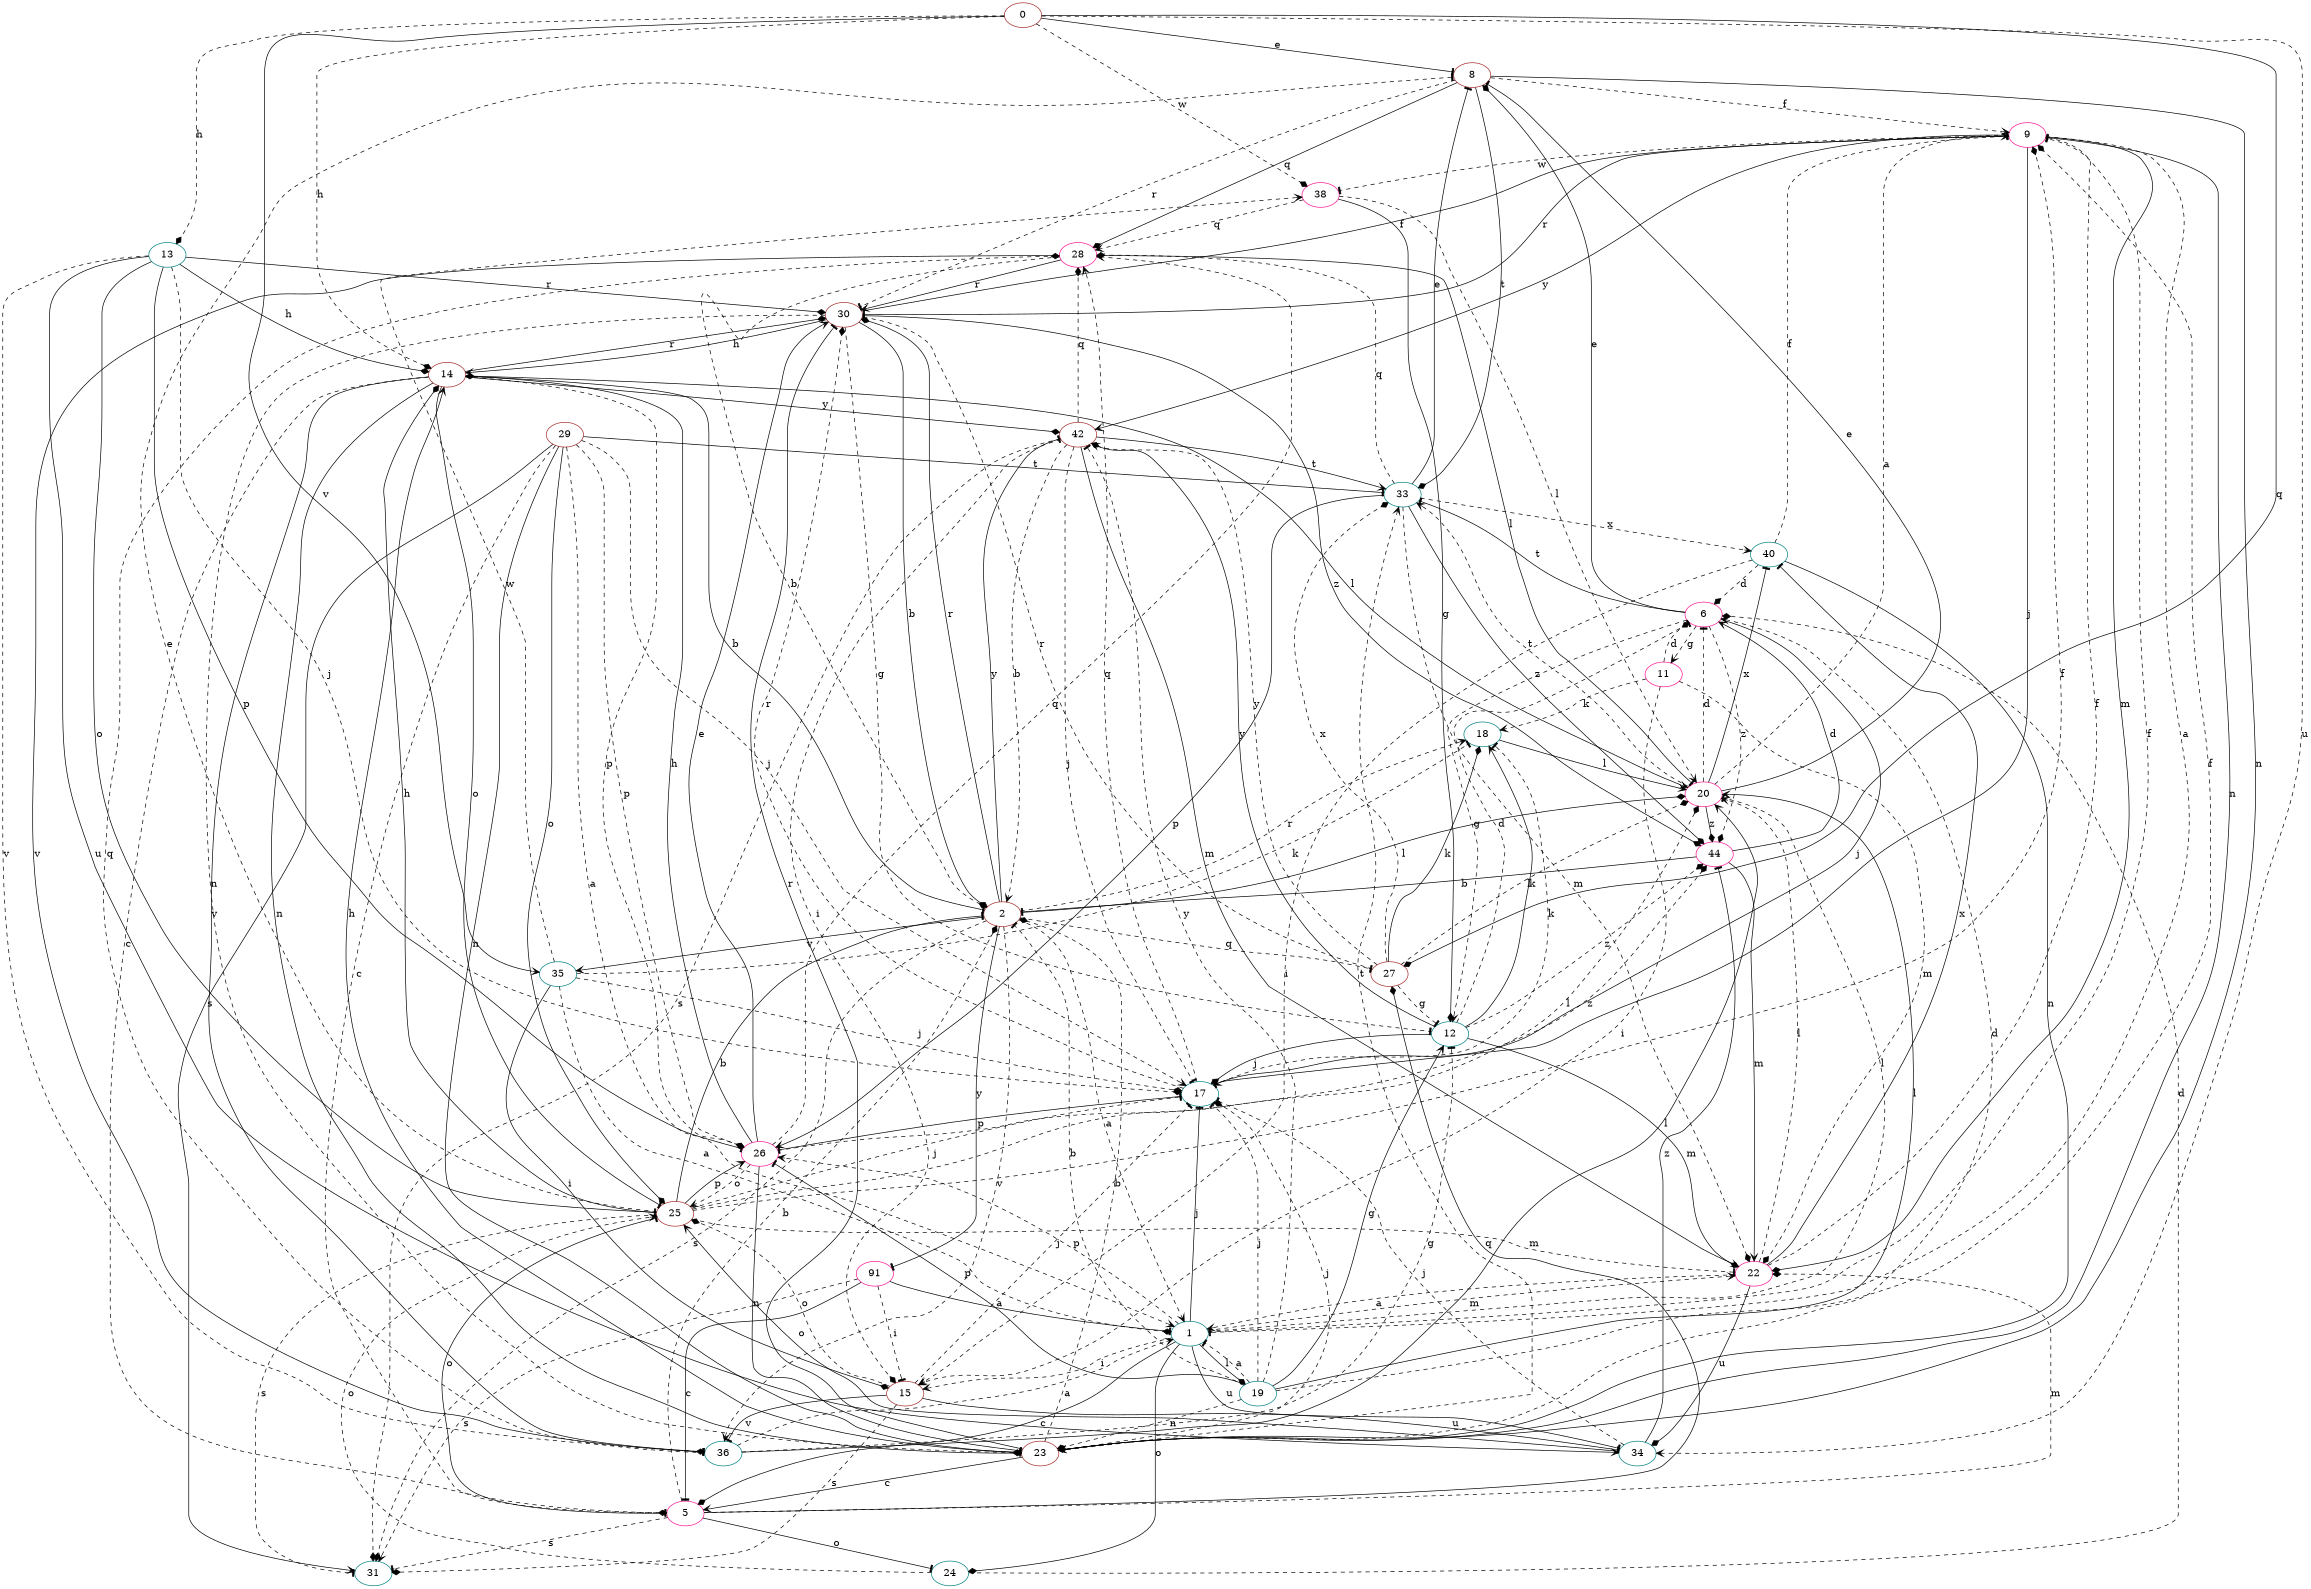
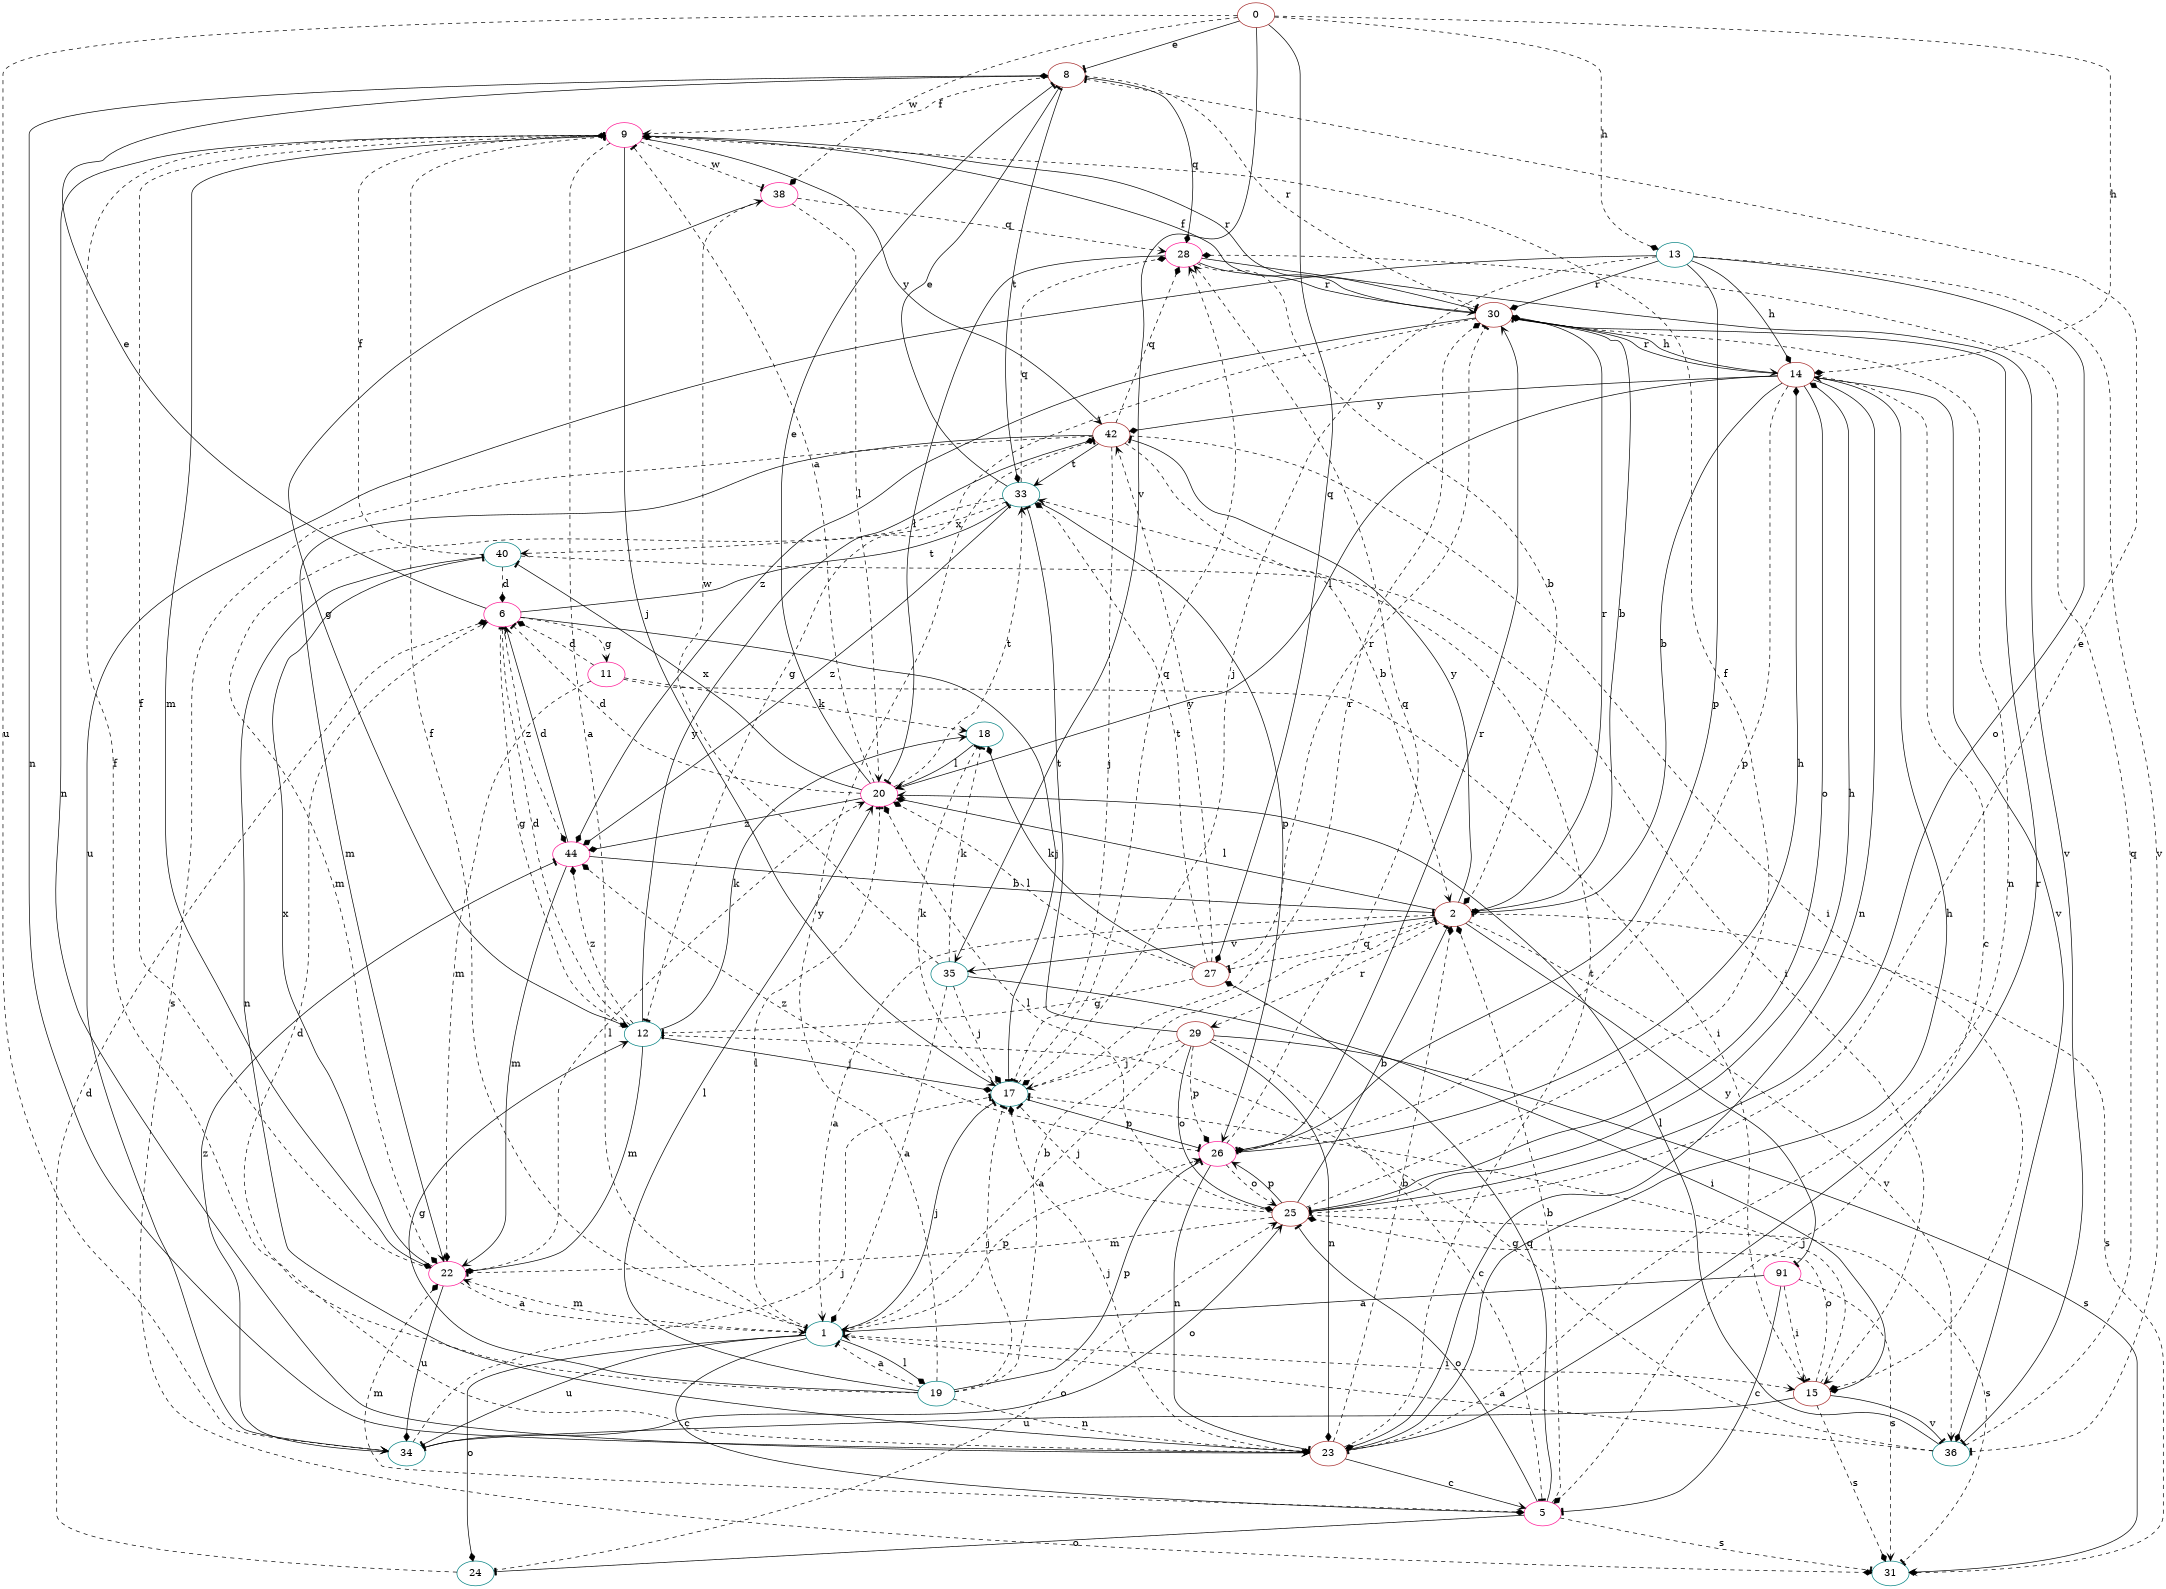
edge "26" -> "30": label "e" -> "r"
edge "27" -> "33": label "x" -> "t"
edge "2" -> "18": now "2" -> "29"
